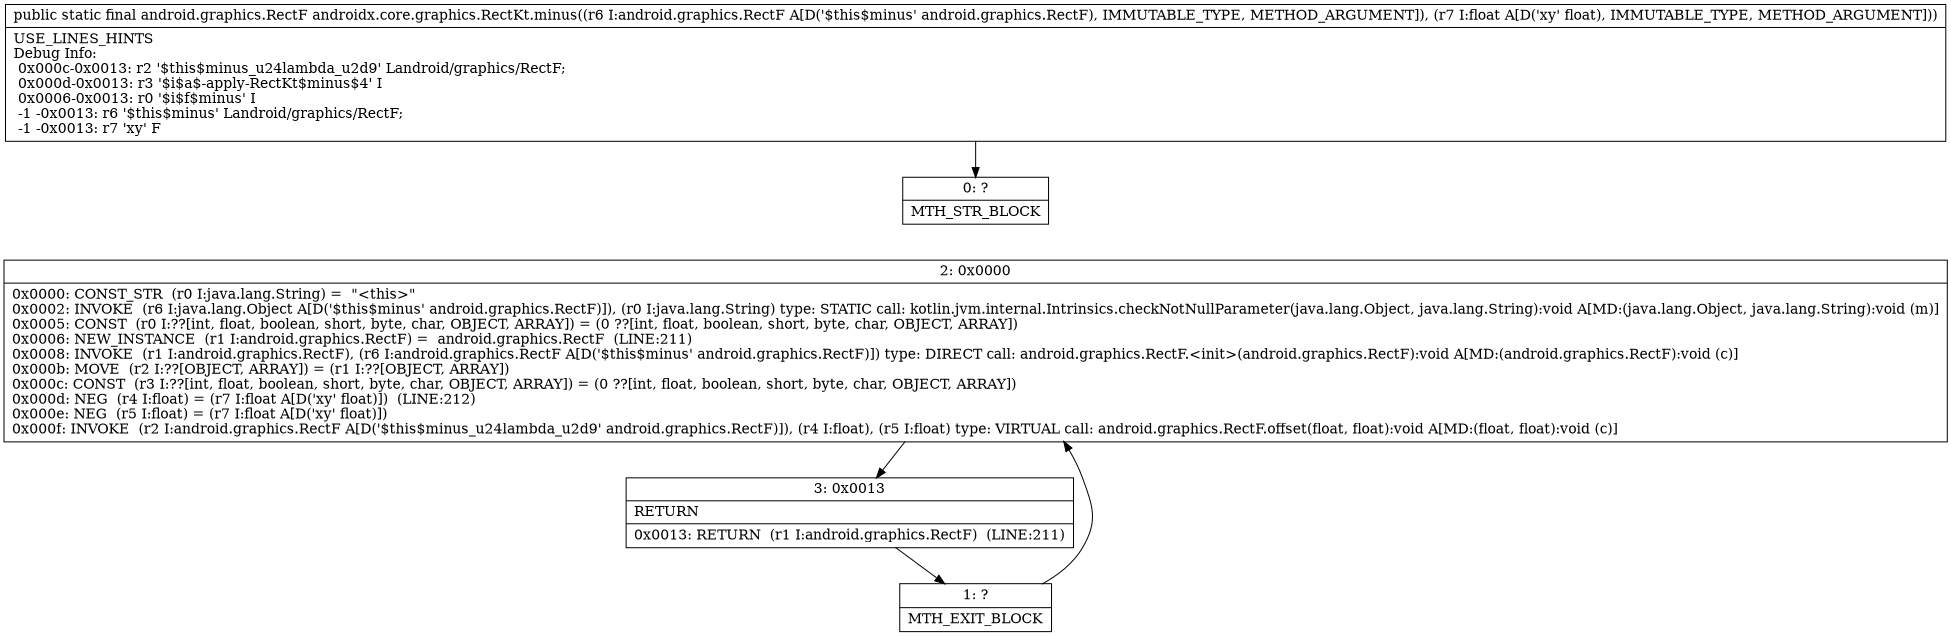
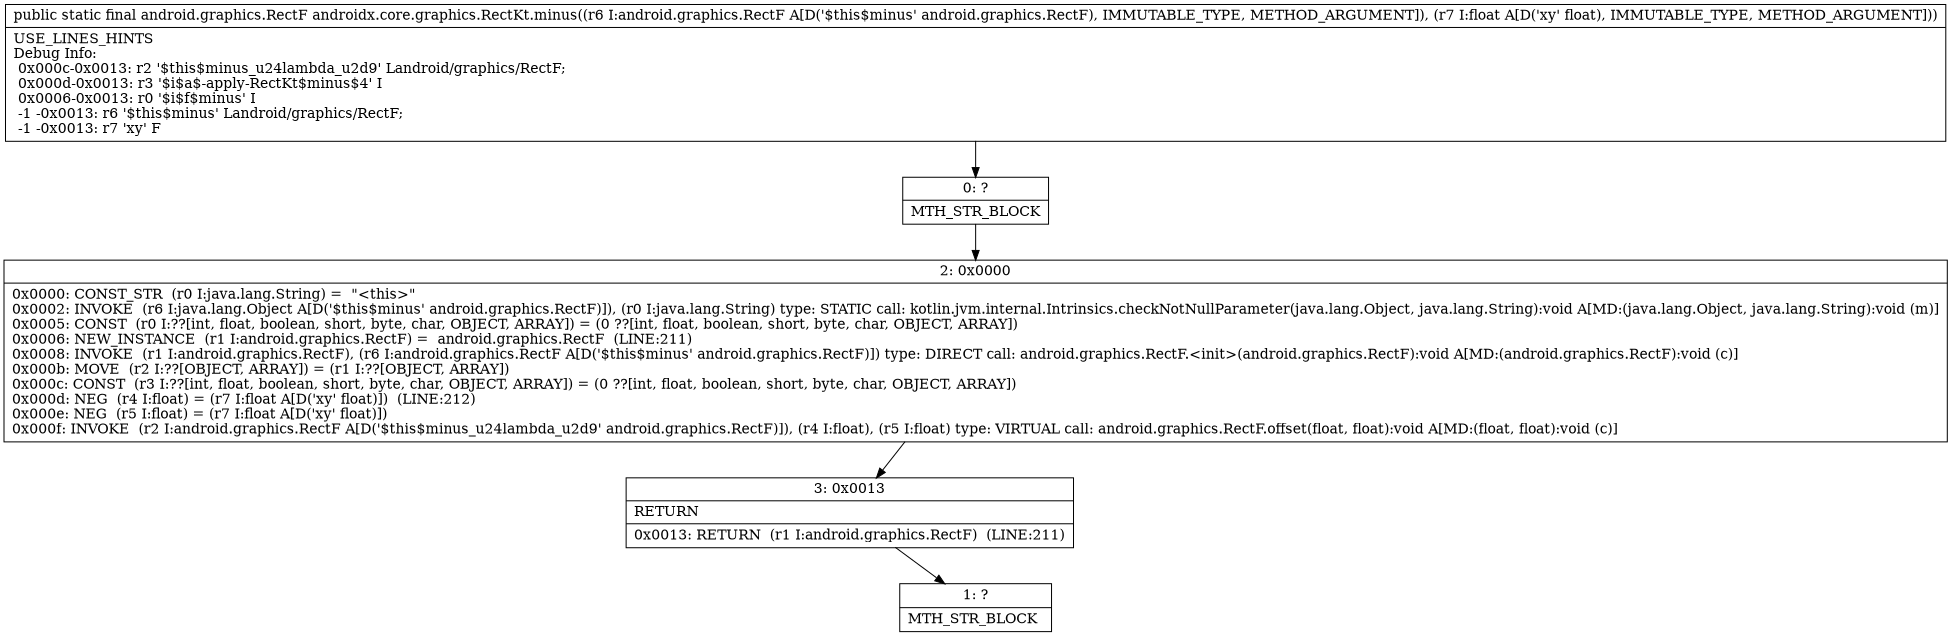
edge "1: ?" -> "2: 0x0000": now "0: ?" -> "2: 0x0000"
node "1: ?": text "MTH_EXIT_BLOCK" -> "MTH_STR_BLOCK"
